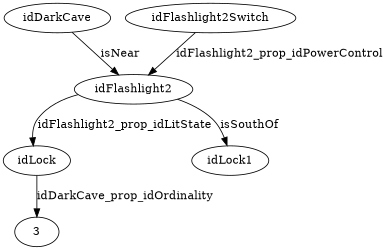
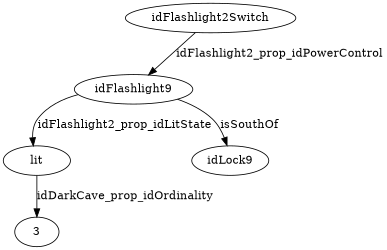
node "idDarkCave": removed
node "idFlashlight2": label "idFlashlight2" -> "idFlashlight9"
node "idLock": label "idLock" -> "lit"
node "idLock1": label "idLock1" -> "idLock9"
